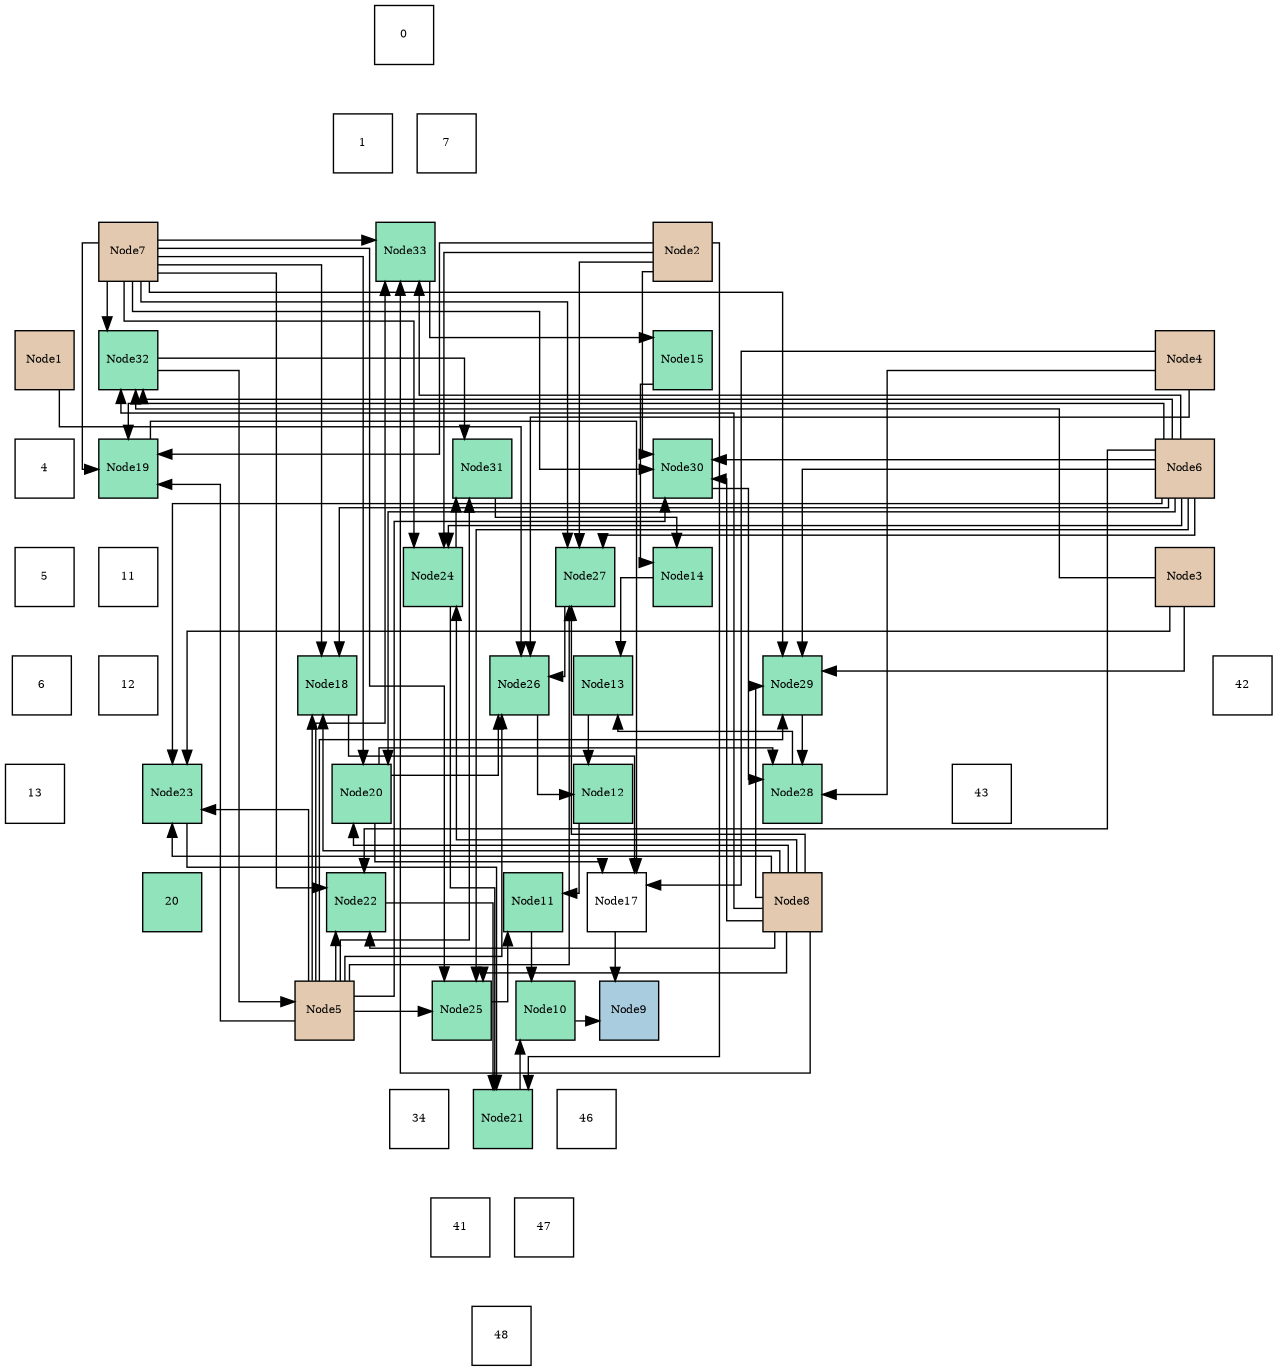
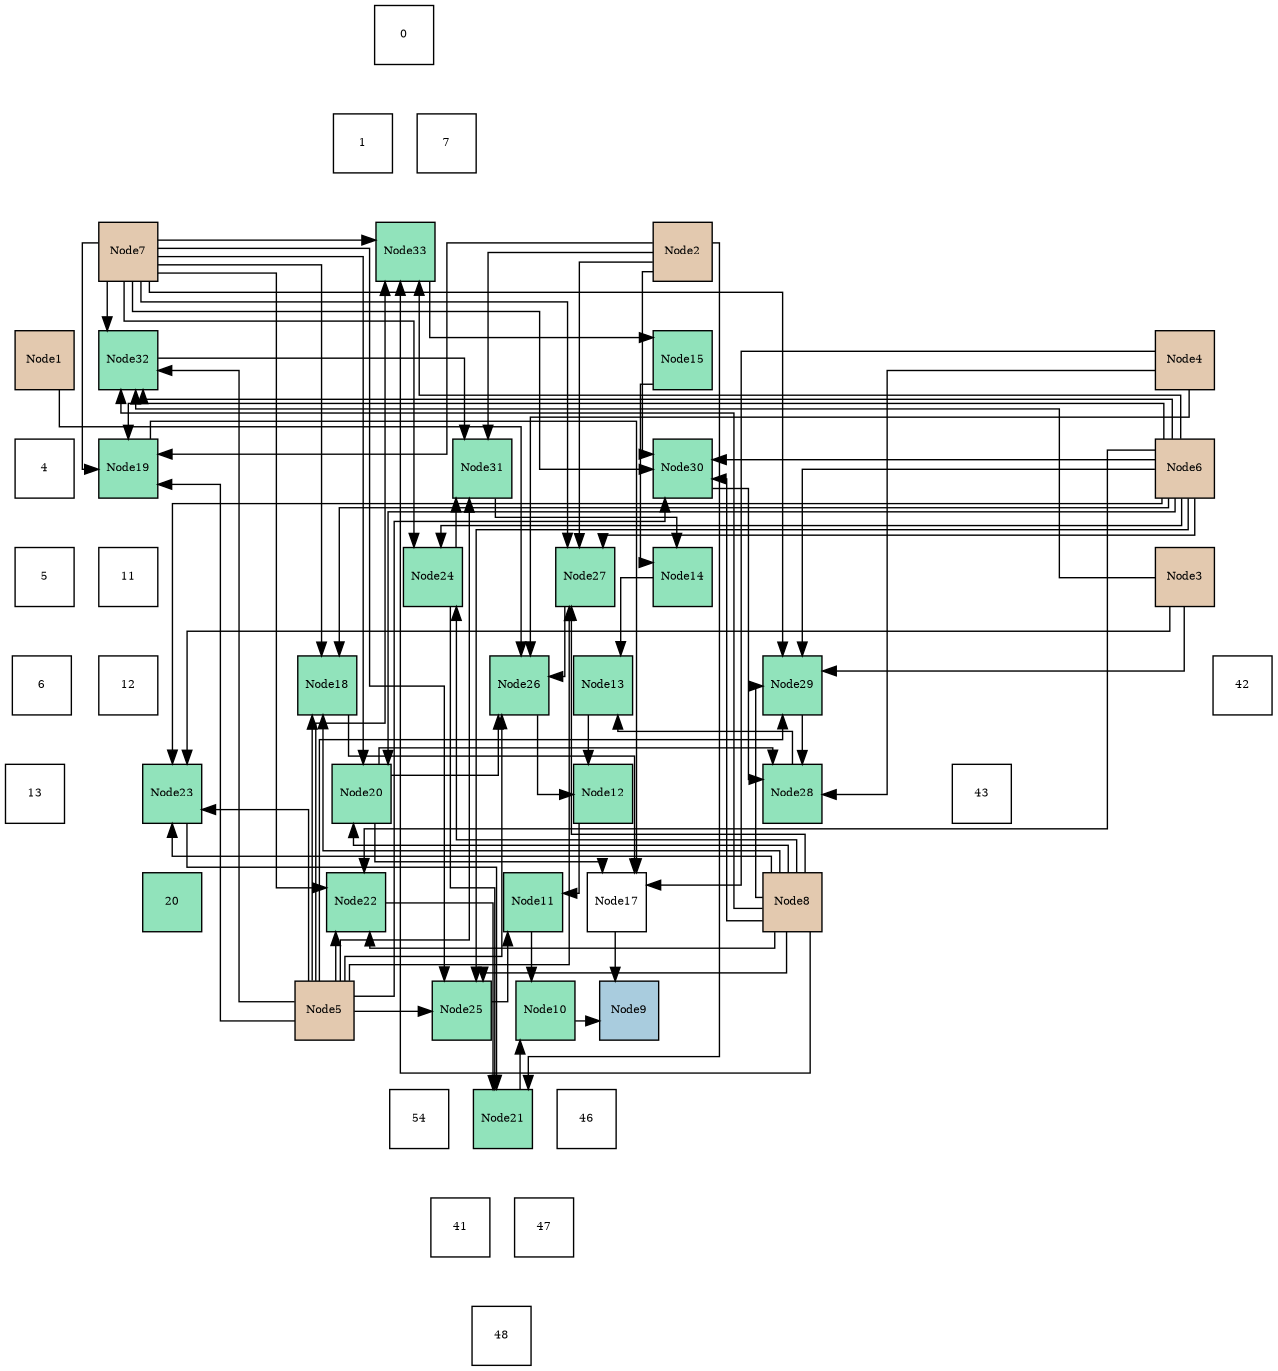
edge "Node2" -> "Node24": now "Node2" -> "Node31"
edge "Node32" -> "Node5": reversed
node "34": label "34" -> "54"
